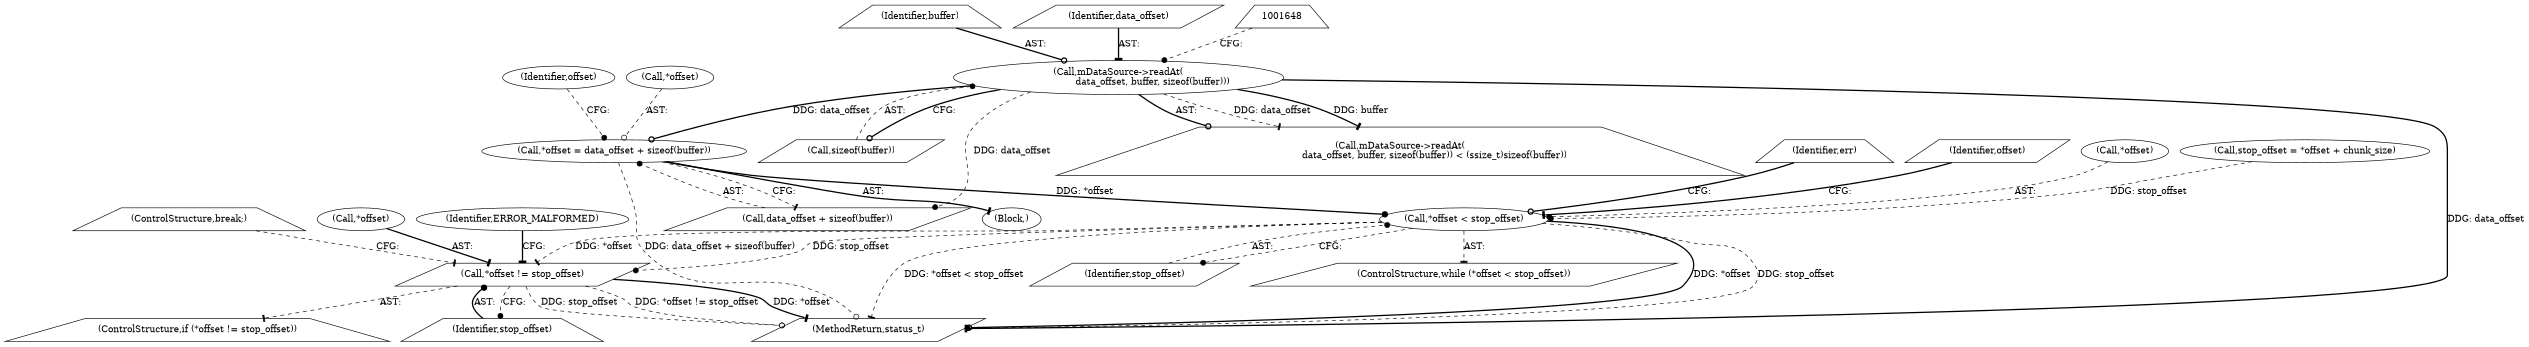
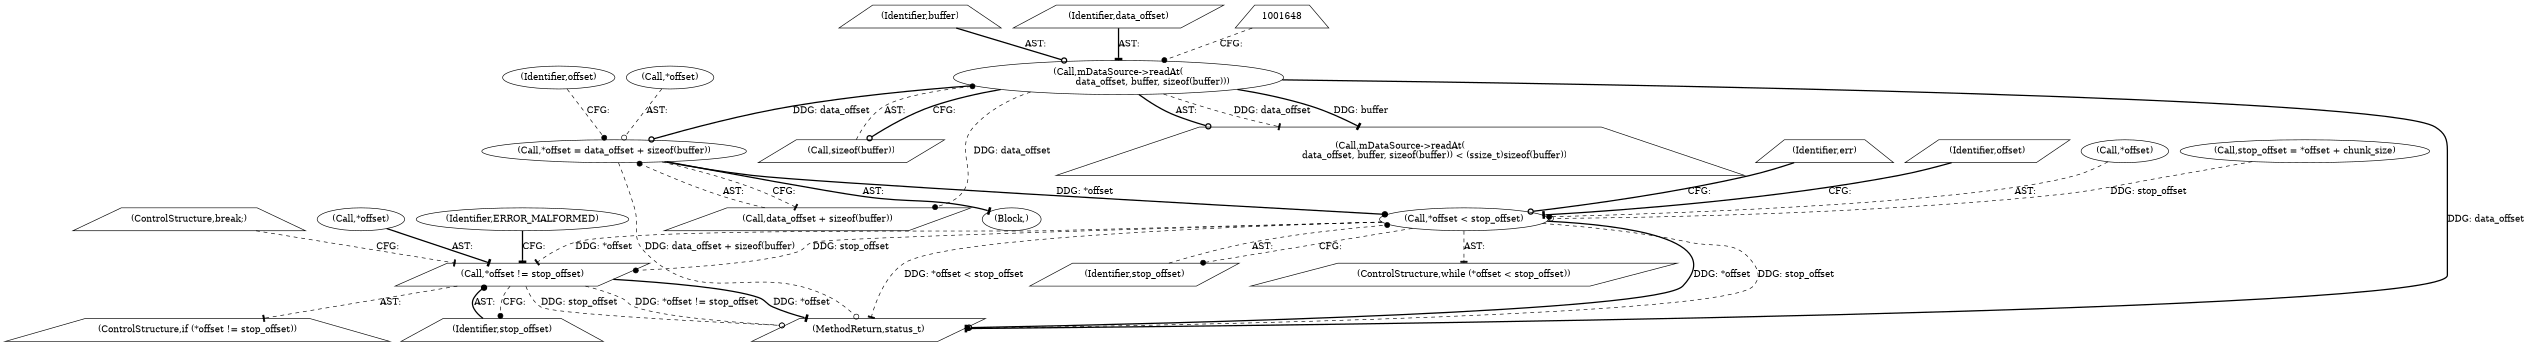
edge "(Call,stop_offset = *offset + chunk_size)" -> "(Call,*offset < stop_offset)": arrowhead dot -> odot
